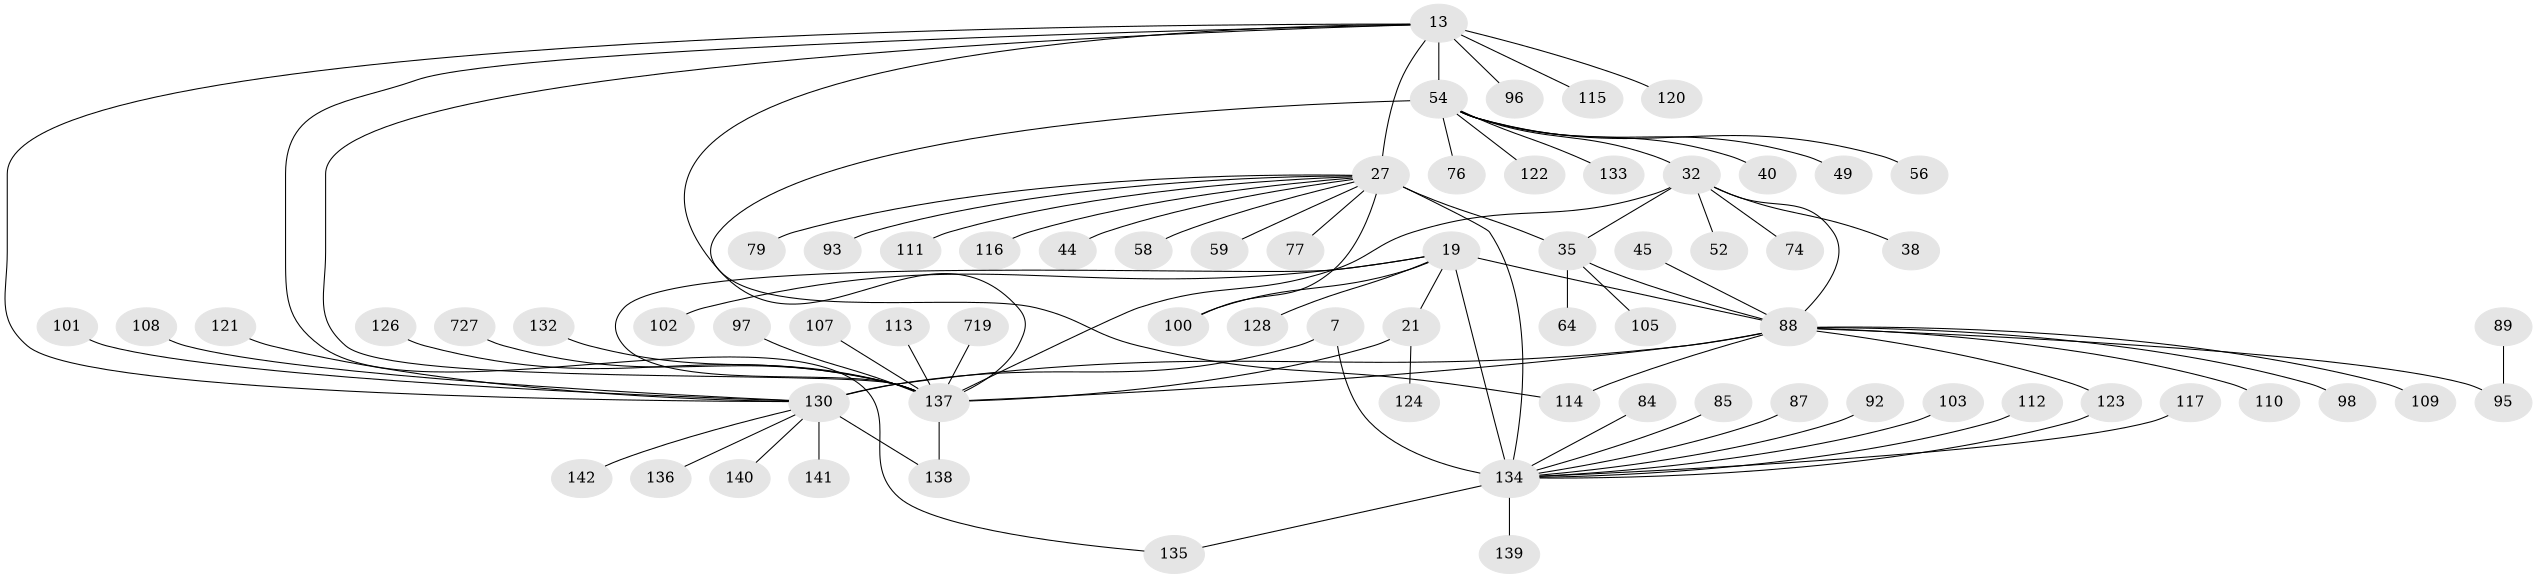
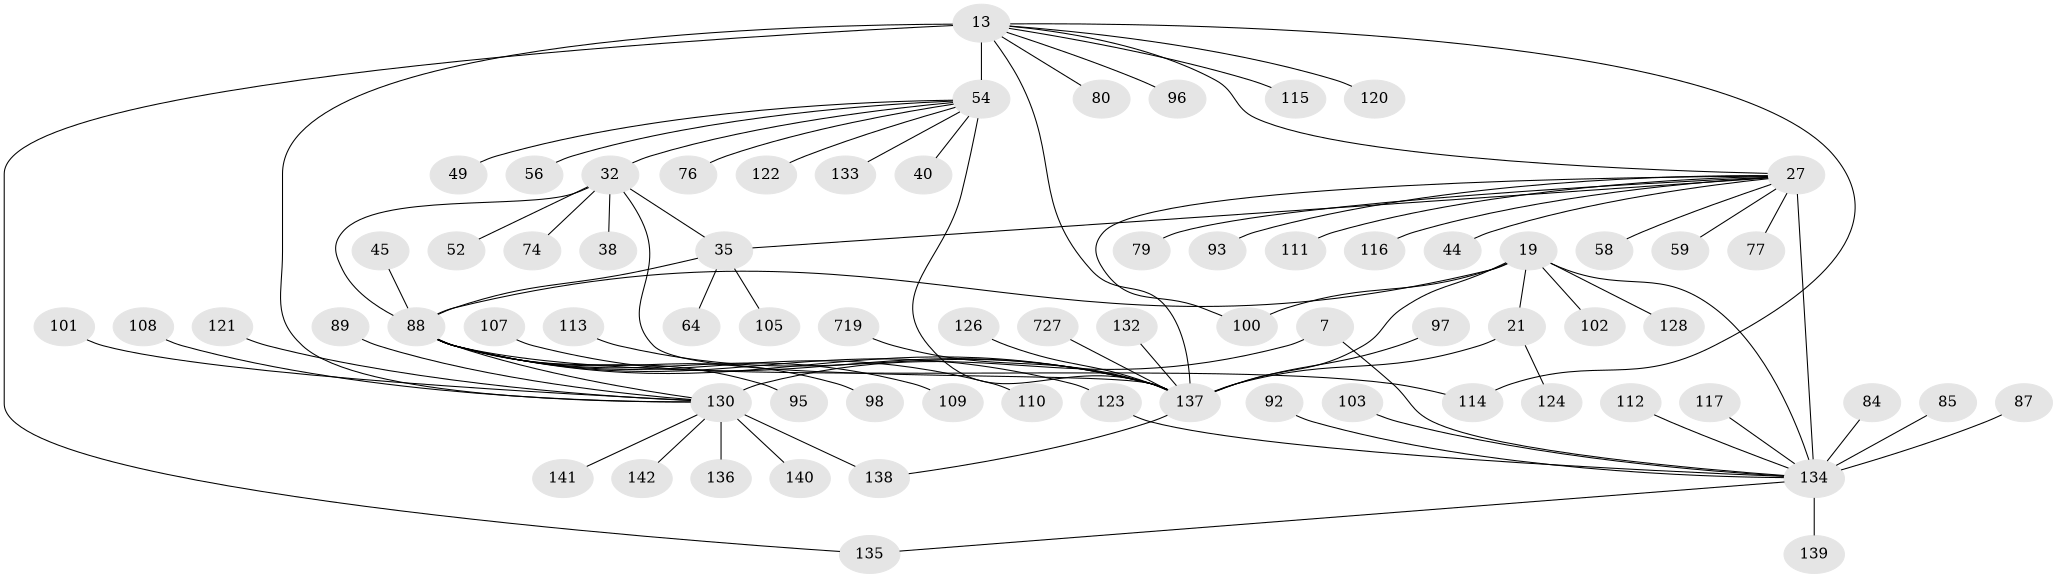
node "80": added
edge "89" -- "95": now "89" -- "130"
